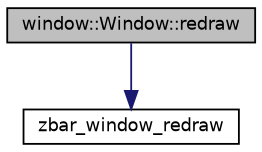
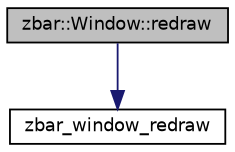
node "window::Window::redraw": label "window::Window::redraw" -> "zbar::Window::redraw"
